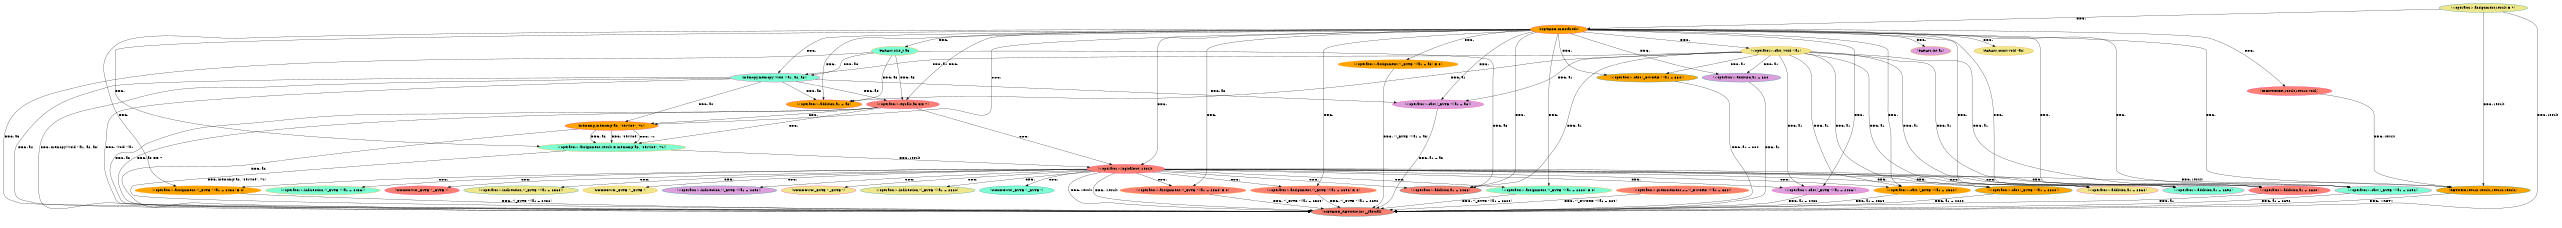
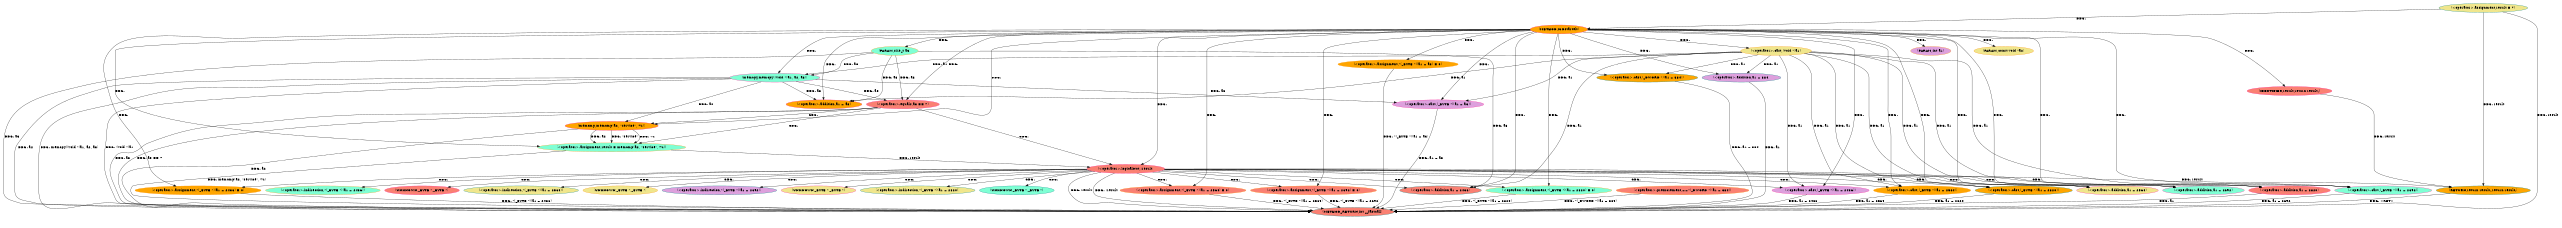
edge "(METHOD,IGDstartelt)" -> "(RETURN,return result;,return result;)": now "(METHOD,IGDstartelt)" -> "(<operator>.cast,(_BYTE *)(a1 + 2820))"
node "(IDENTIFIER,result,return void;)": label "(IDENTIFIER,result,return void;)" -> "(IDENTIFIER,result,return result;)"
